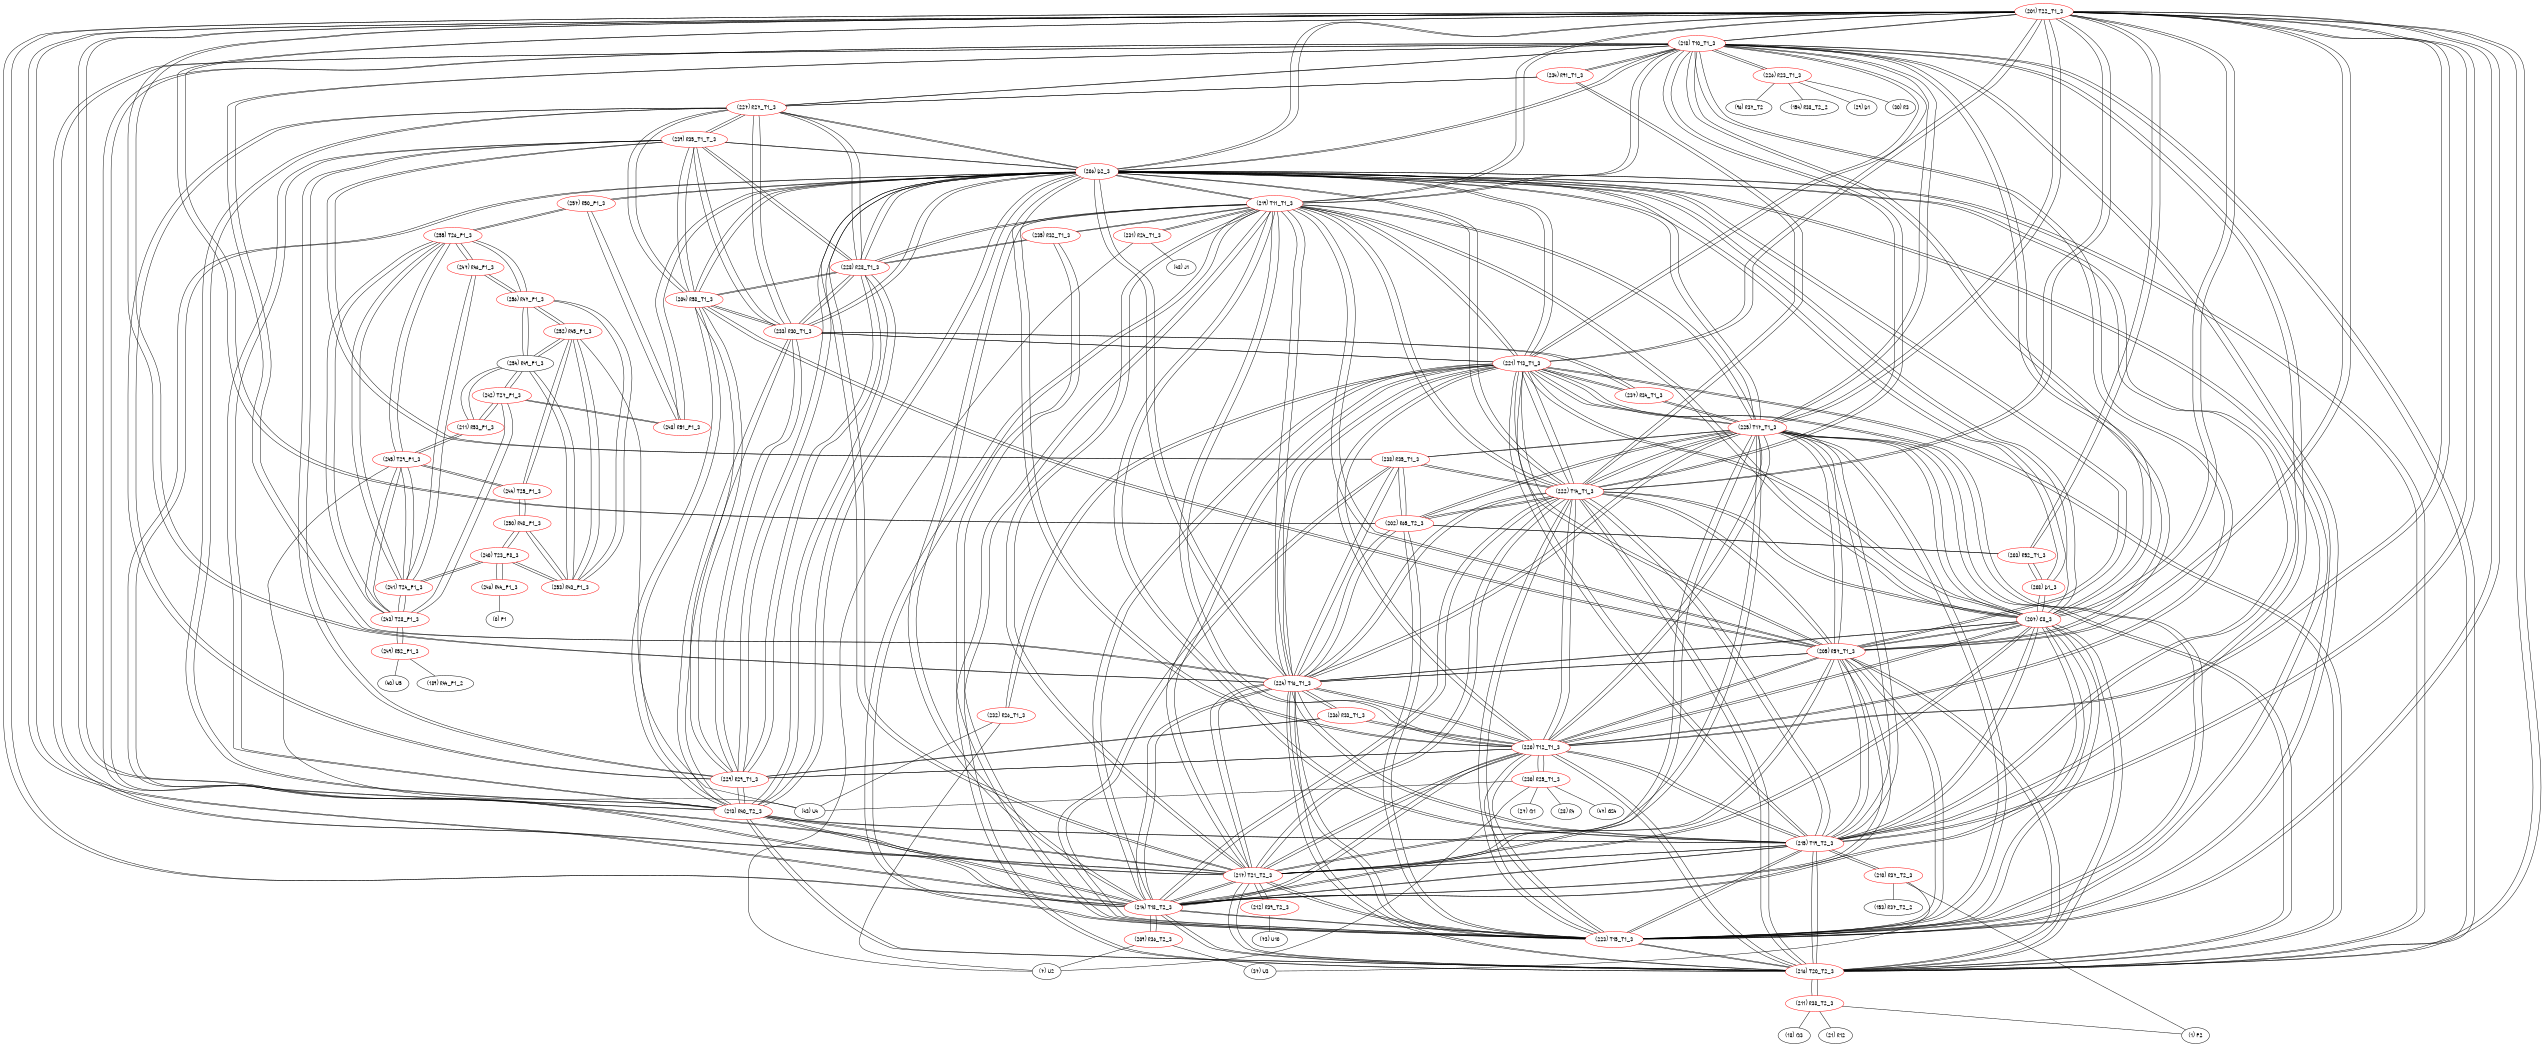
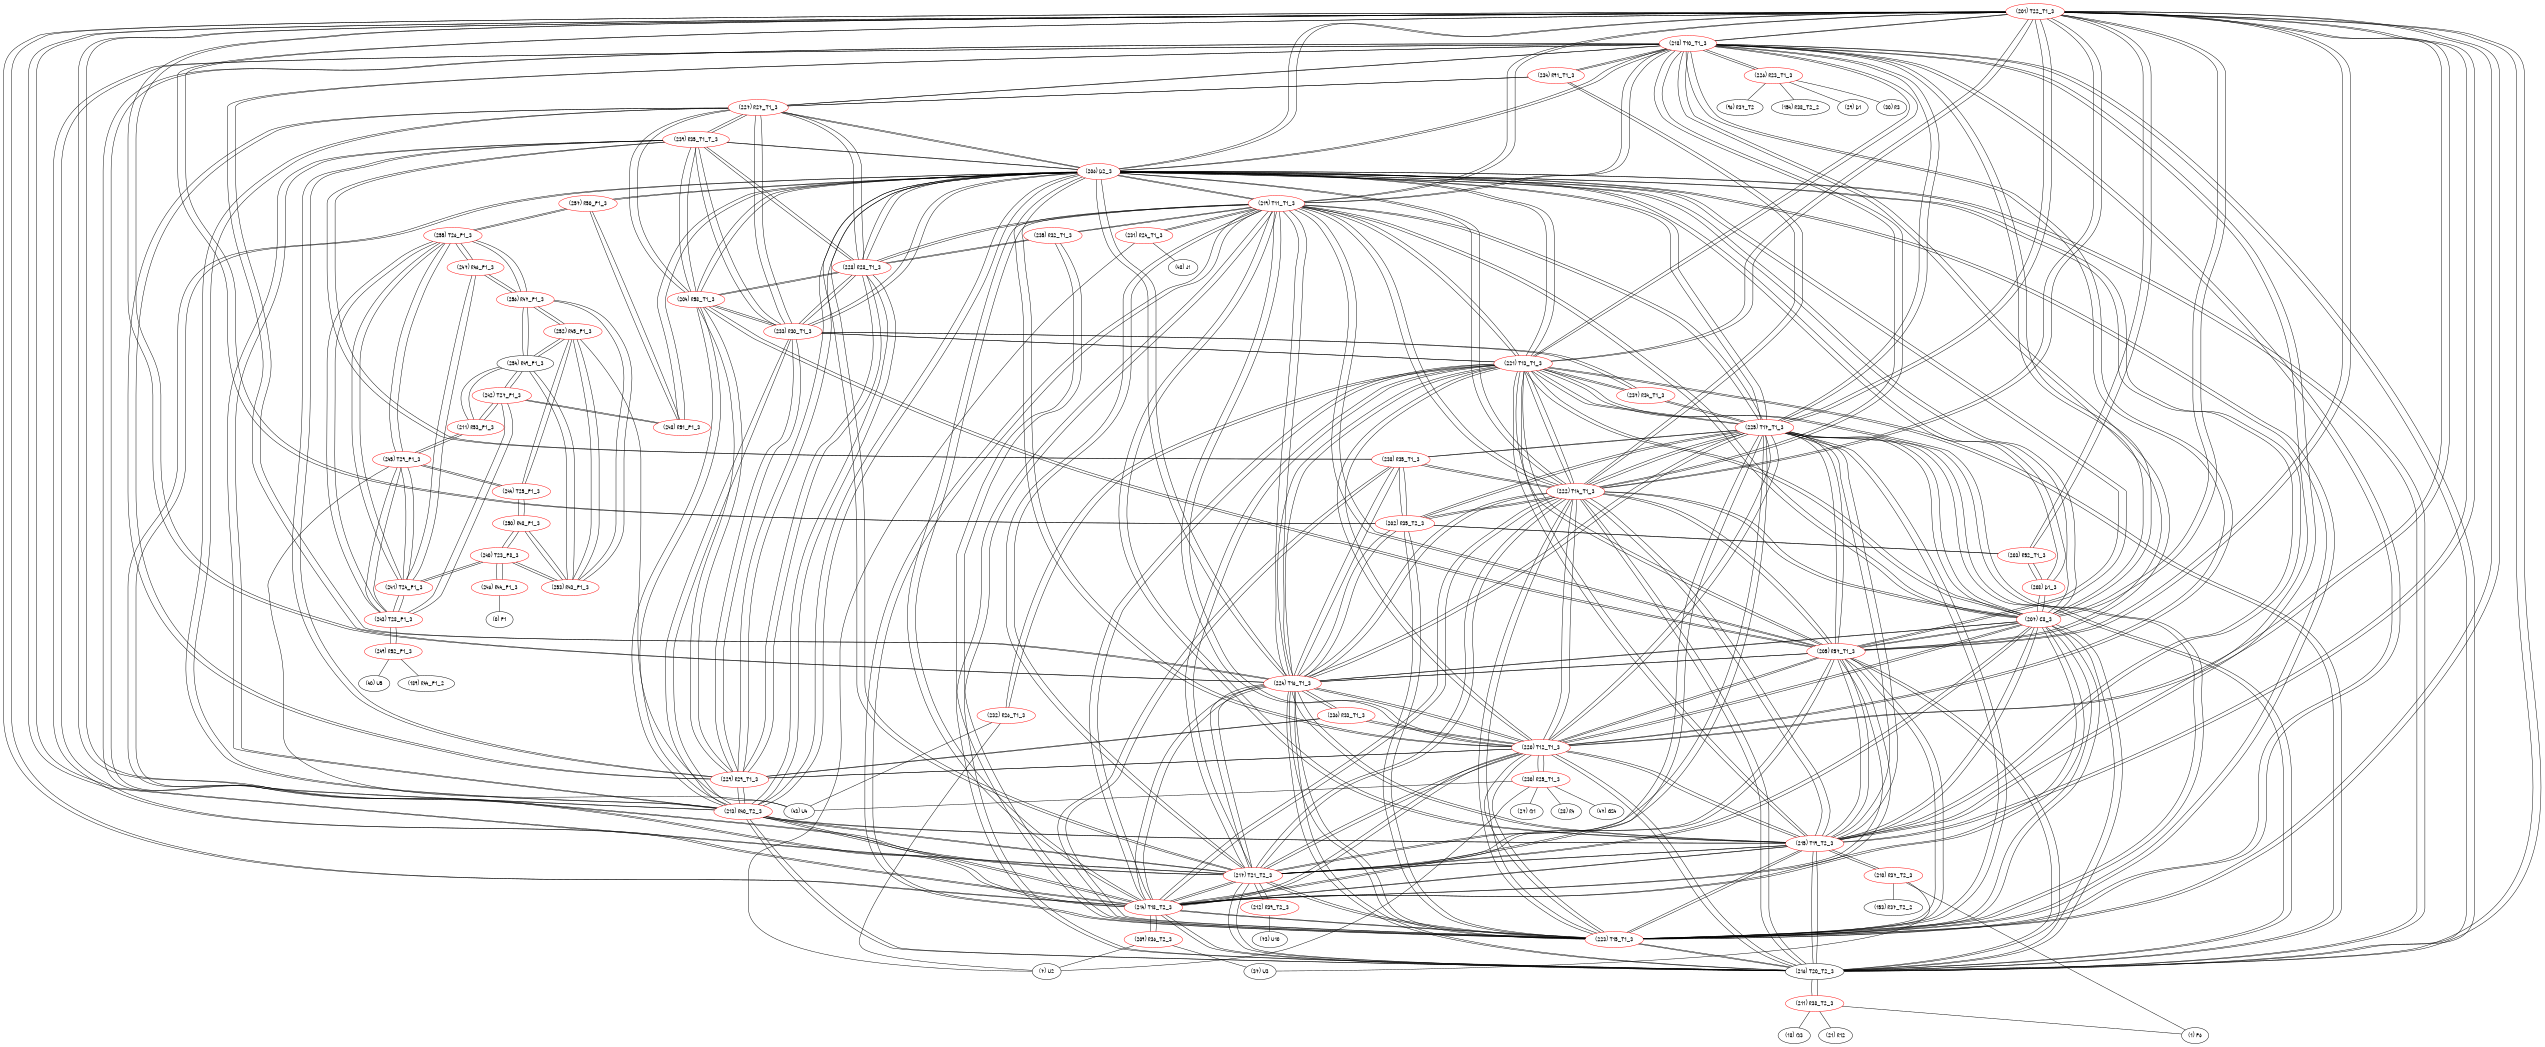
node "(202) R65_T2_3": label "(202) R65_T2_3" -> "(202) R35_T2_3"
node "(216) T20_T2_3": color red -> black
node "(1) P2": label "(1) P2" -> "(1) P6"
